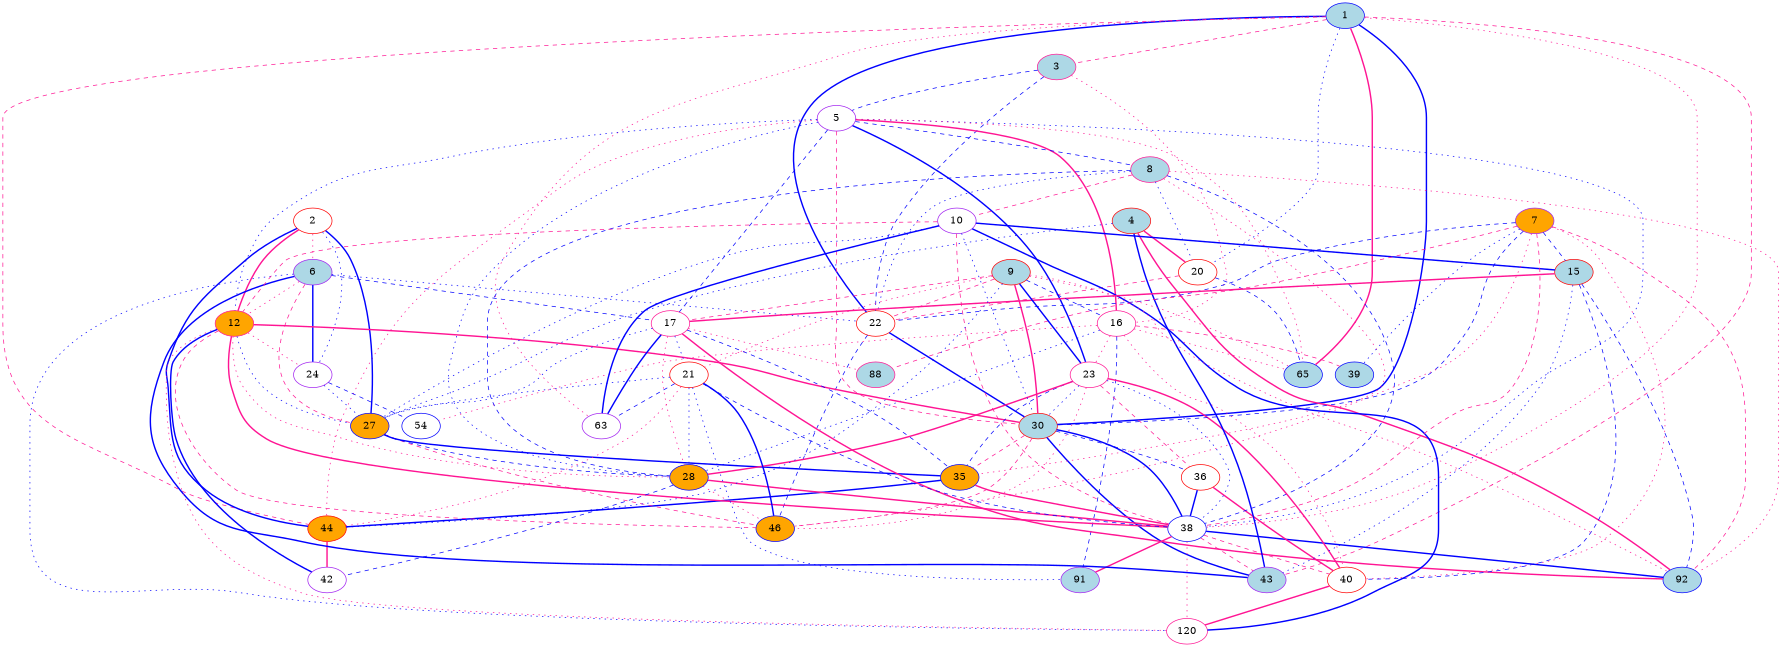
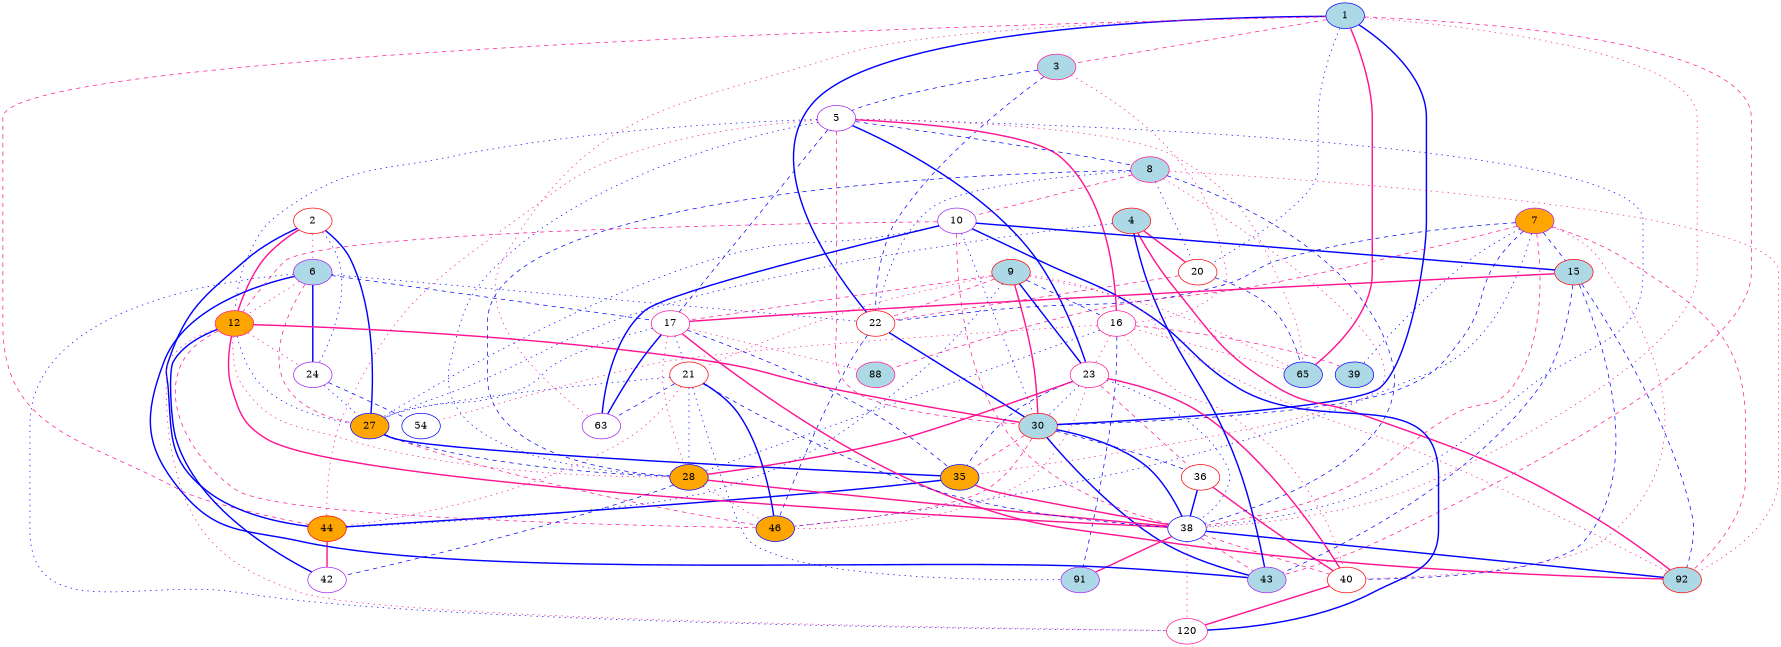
edge "15" -- "43": style dotted -> dashed
edge "7" -- "46": color deeppink -> blue
node "92": color blue -> red
